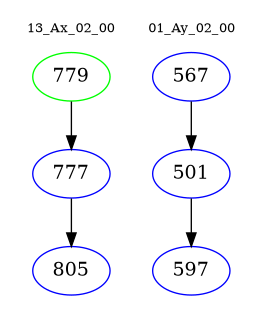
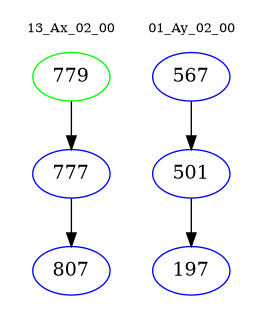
node "805": label "805" -> "807"
node "597": label "597" -> "197"
